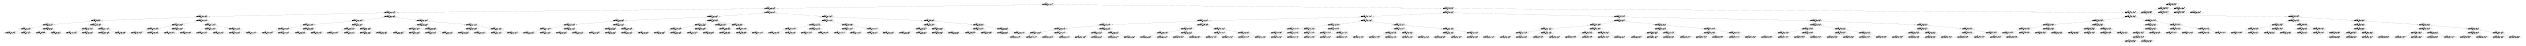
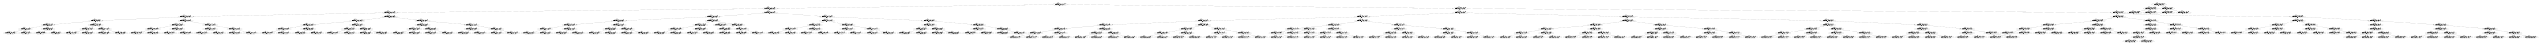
node "Node{data=[9489, 9489]}": added
